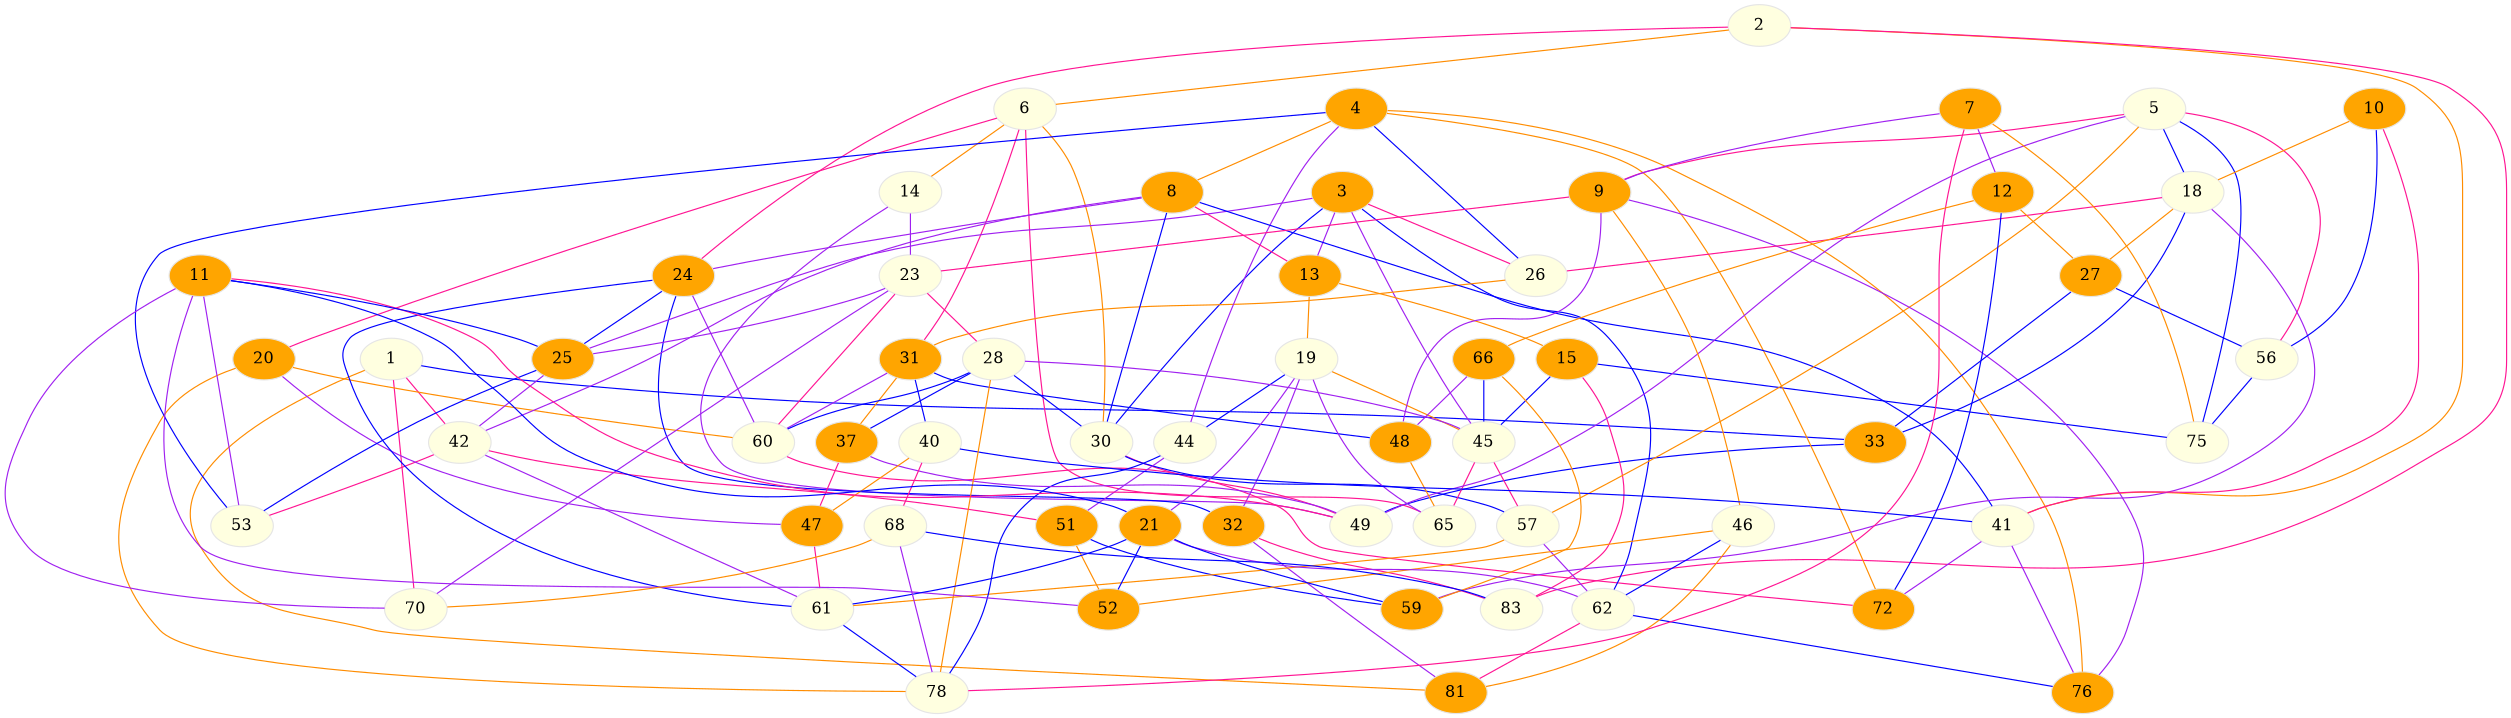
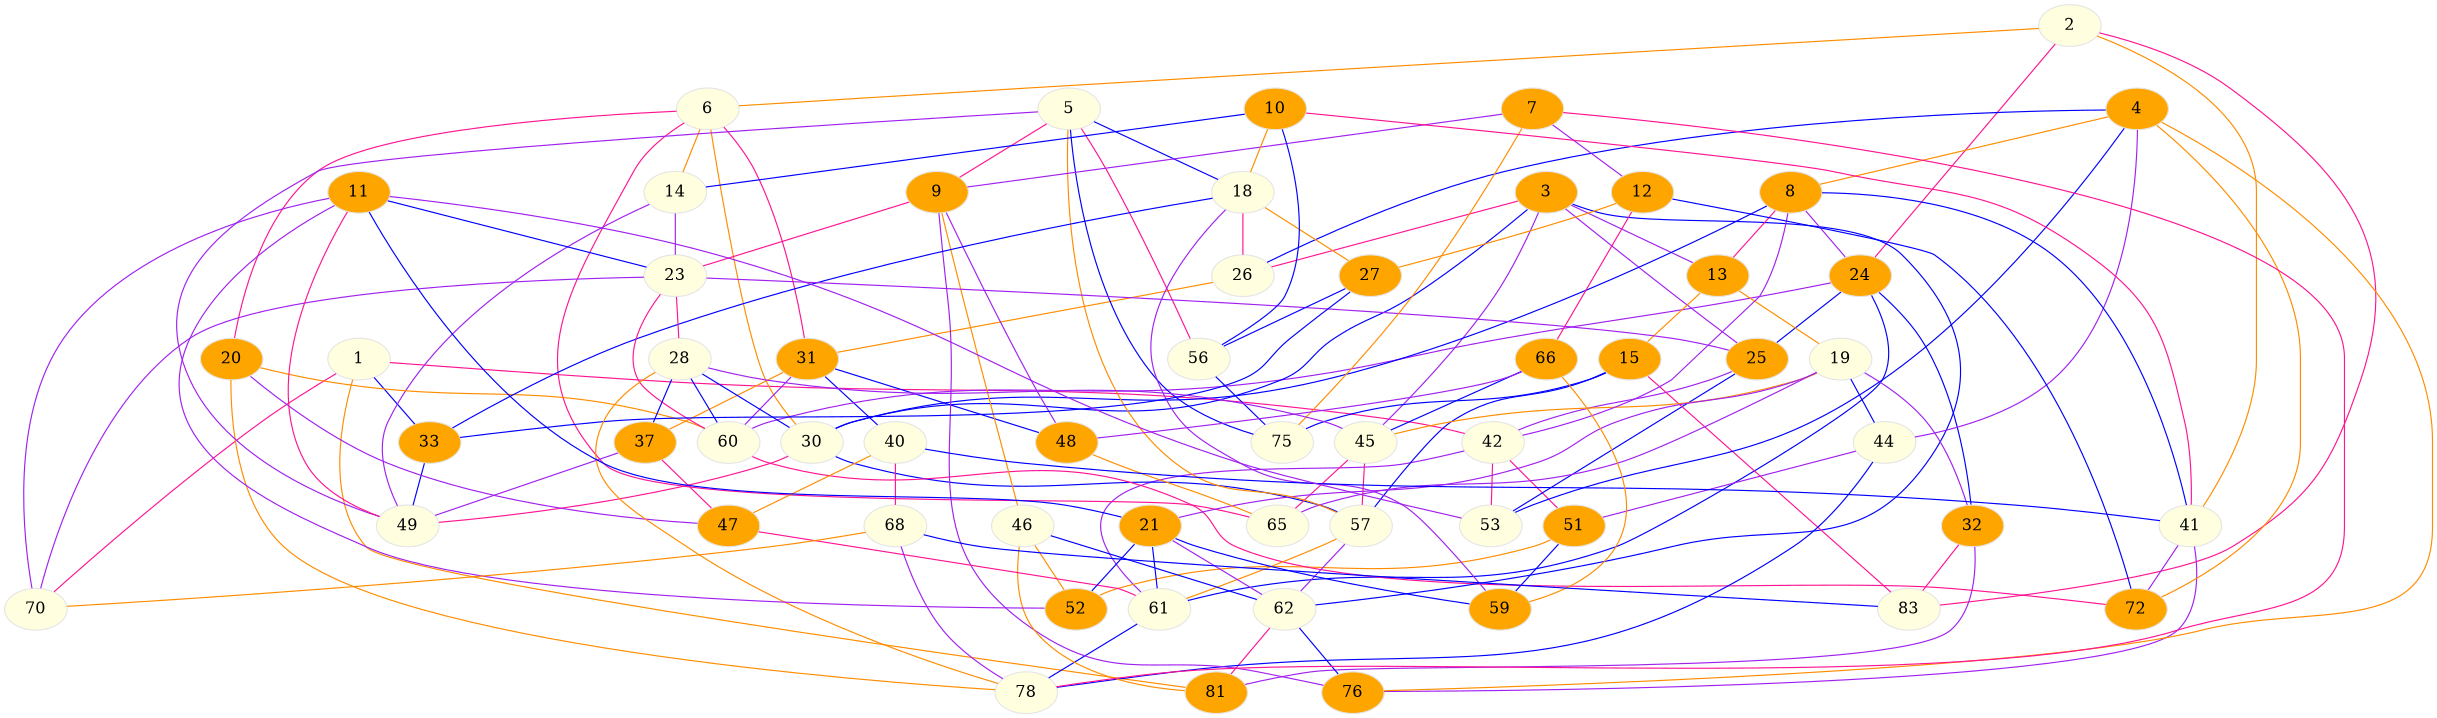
edge "10" -- "14": added
edge "12" -- "66": color darkorange -> deeppink
edge "11" -- "25": now "11" -- "23"
edge "15" -- "45": now "15" -- "57"
